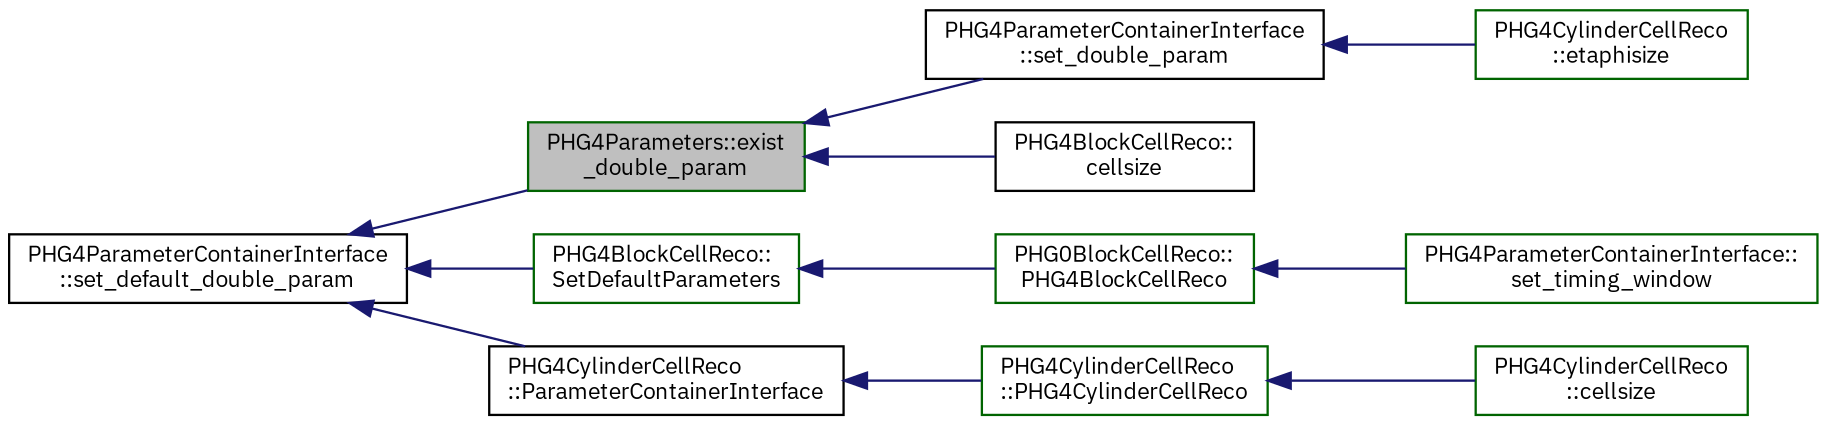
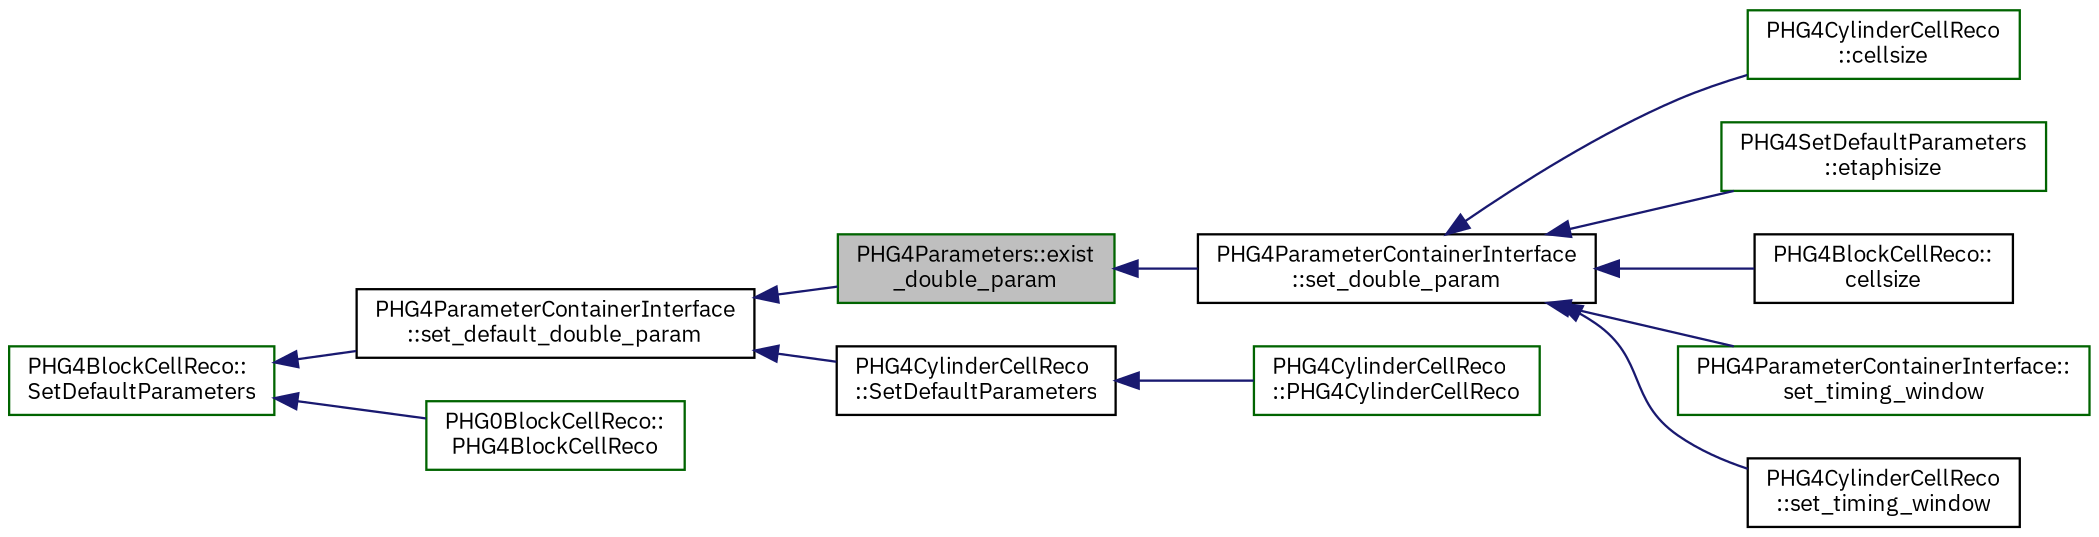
node "PHG4CylinderCellReco ::etaphisize": label "PHG4CylinderCellReco ::etaphisize" -> "PHG4SetDefaultParameters ::etaphisize"
edge "PHG4BlockCellReco:: cellsize" -> "PHG4Parameters::exist _double_param": now "PHG4BlockCellReco:: cellsize" -> "PHG4ParameterContainerInterface ::set_double_param"
edge "PHG4BlockCellReco:: SetDefaultParameters" -> "PHG4ParameterContainerInterface ::set_default_double_param": reversed
edge "PHG4ParameterContainerInterface:: set_timing_window" -> "PHG0BlockCellReco:: PHG4BlockCellReco": now "PHG4ParameterContainerInterface:: set_timing_window" -> "PHG4ParameterContainerInterface ::set_double_param"
node "PHG4CylinderCellReco ::ParameterContainerInterface": label "PHG4CylinderCellReco ::ParameterContainerInterface" -> "PHG4CylinderCellReco ::SetDefaultParameters"
edge "PHG4CylinderCellReco ::cellsize" -> "PHG4CylinderCellReco ::PHG4CylinderCellReco": now "PHG4CylinderCellReco ::cellsize" -> "PHG4ParameterContainerInterface ::set_double_param"
node "PHG4CylinderCellReco ::set_timing_window": added
